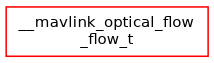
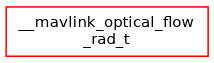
node "__mavlink_optical_flow _flow_t": label "__mavlink_optical_flow _flow_t" -> "__mavlink_optical_flow _rad_t"
